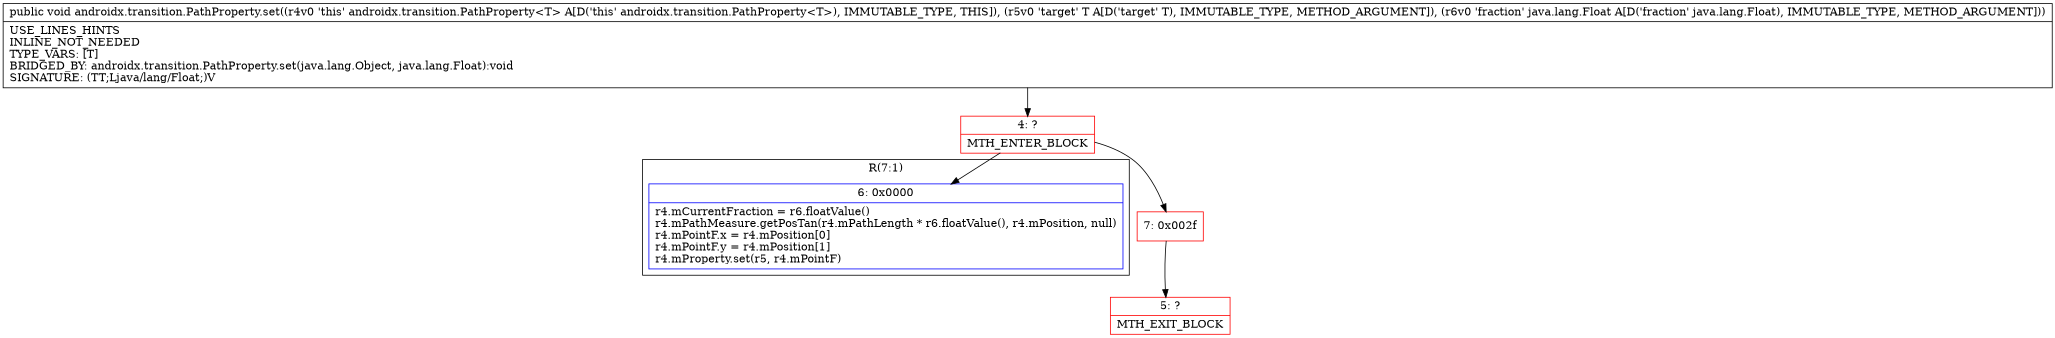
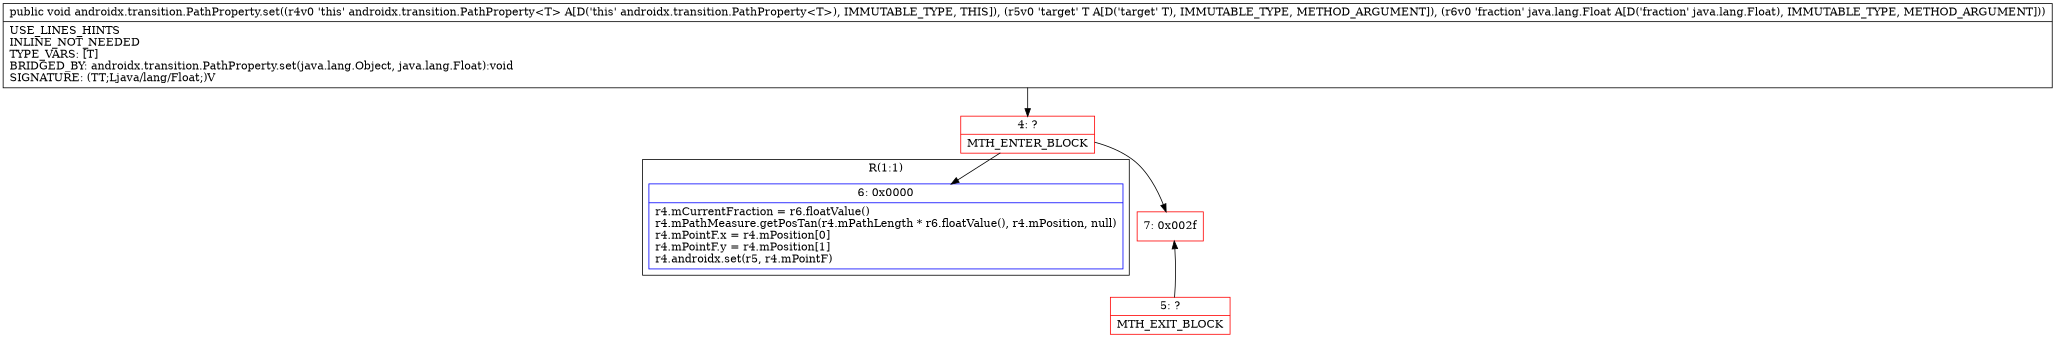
cluster "R(7:1)": label "R(7:1)" -> "R(1:1)"
node "6: 0x0000": text "r4.mProperty.set(r5, r4.mPointF)" -> "r4.androidx.set(r5, r4.mPointF)"
edge "7: 0x002f" -> "5: ?": reversed
